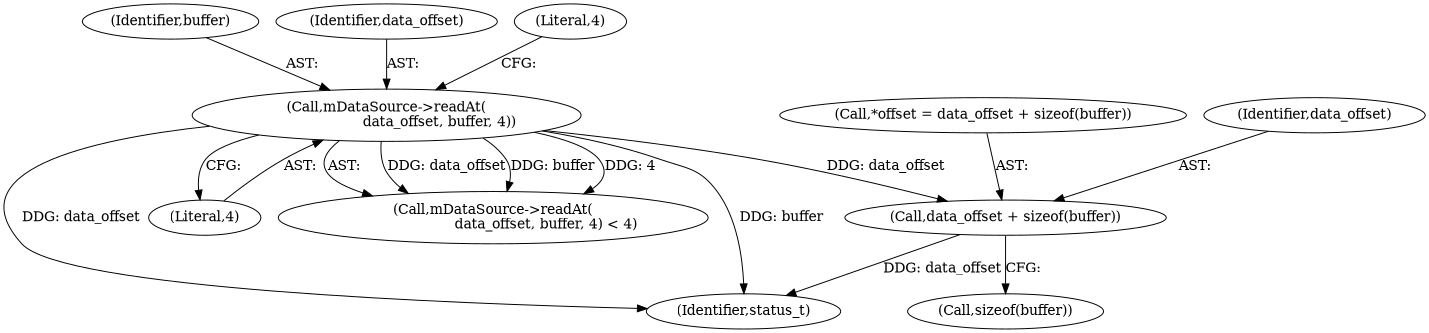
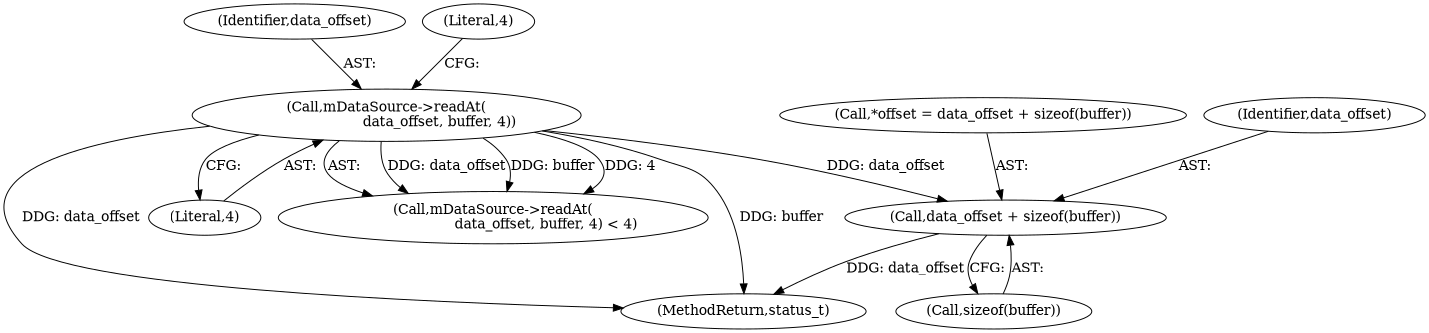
node "(Identifier,buffer)": removed
edge "(Call,sizeof(buffer))" -> "(Call,data_offset + sizeof(buffer))": added, label "AST:"
node "(Identifier,status_t)": label "(Identifier,status_t)" -> "(MethodReturn,status_t)"
